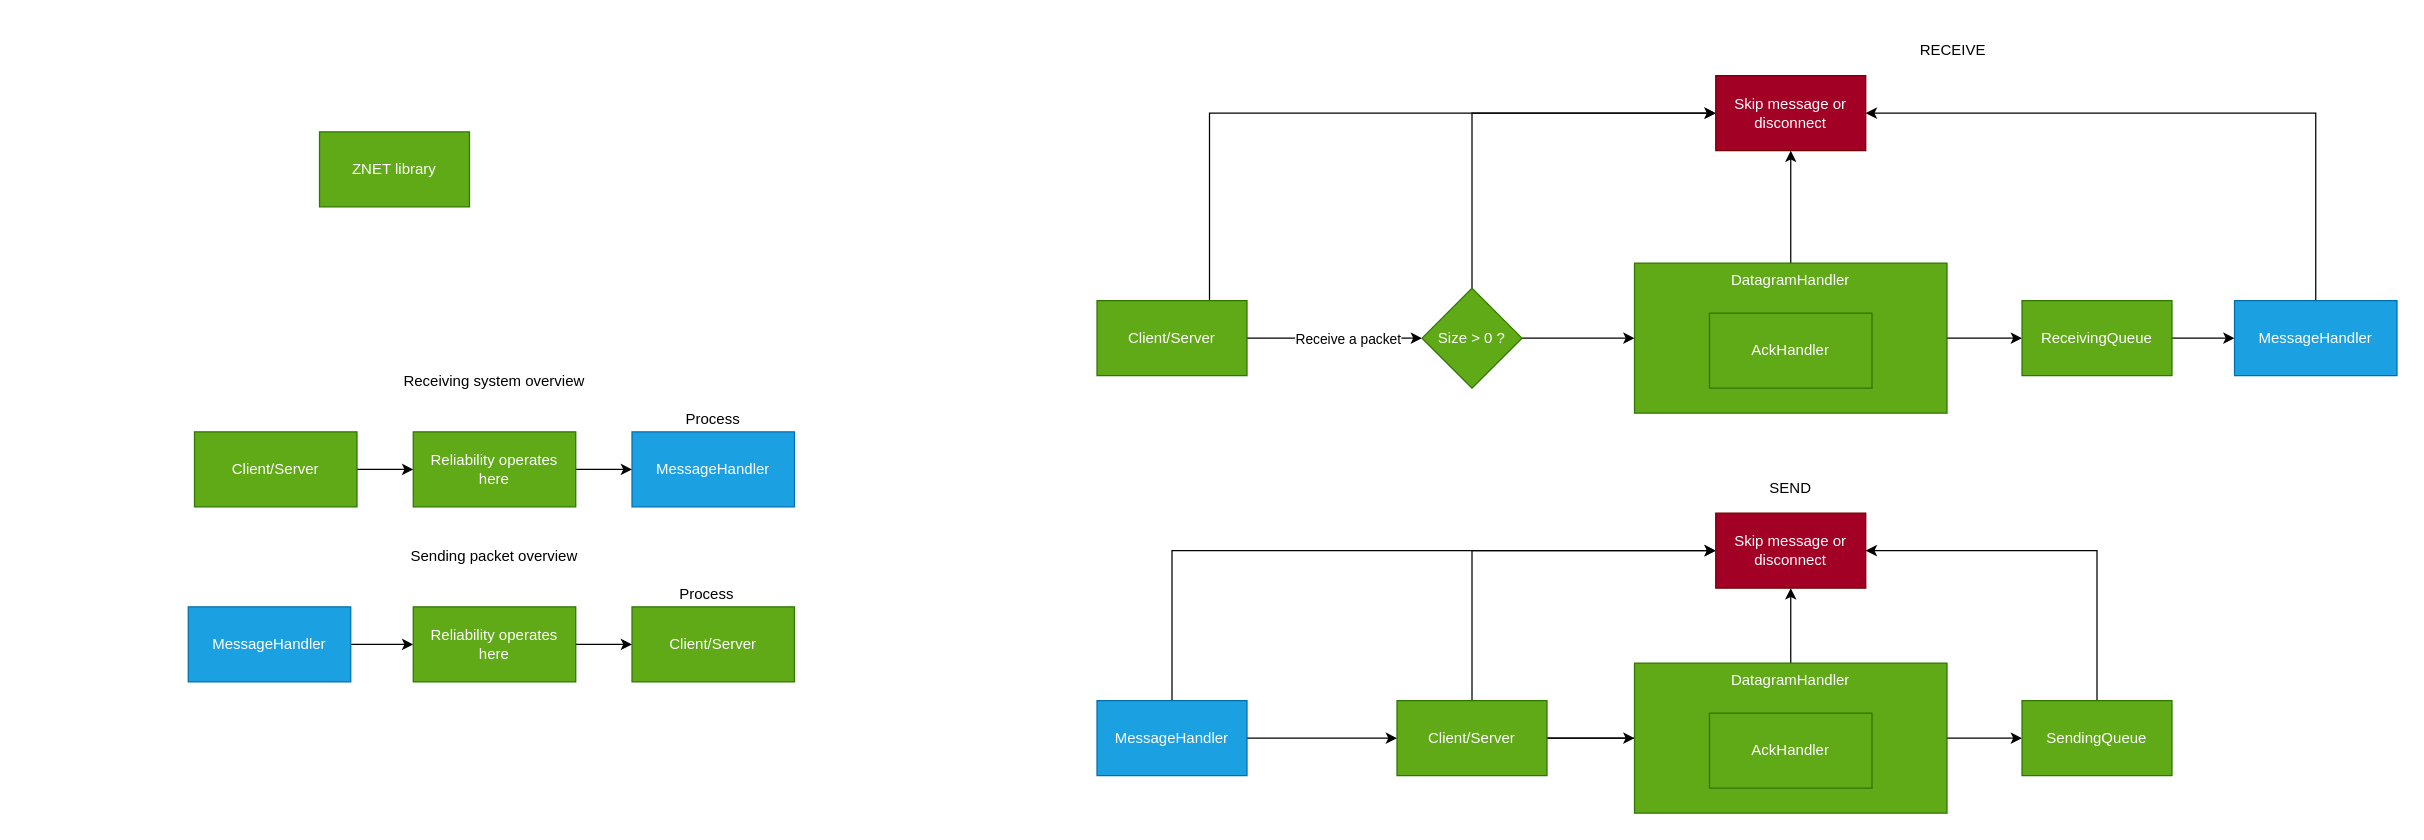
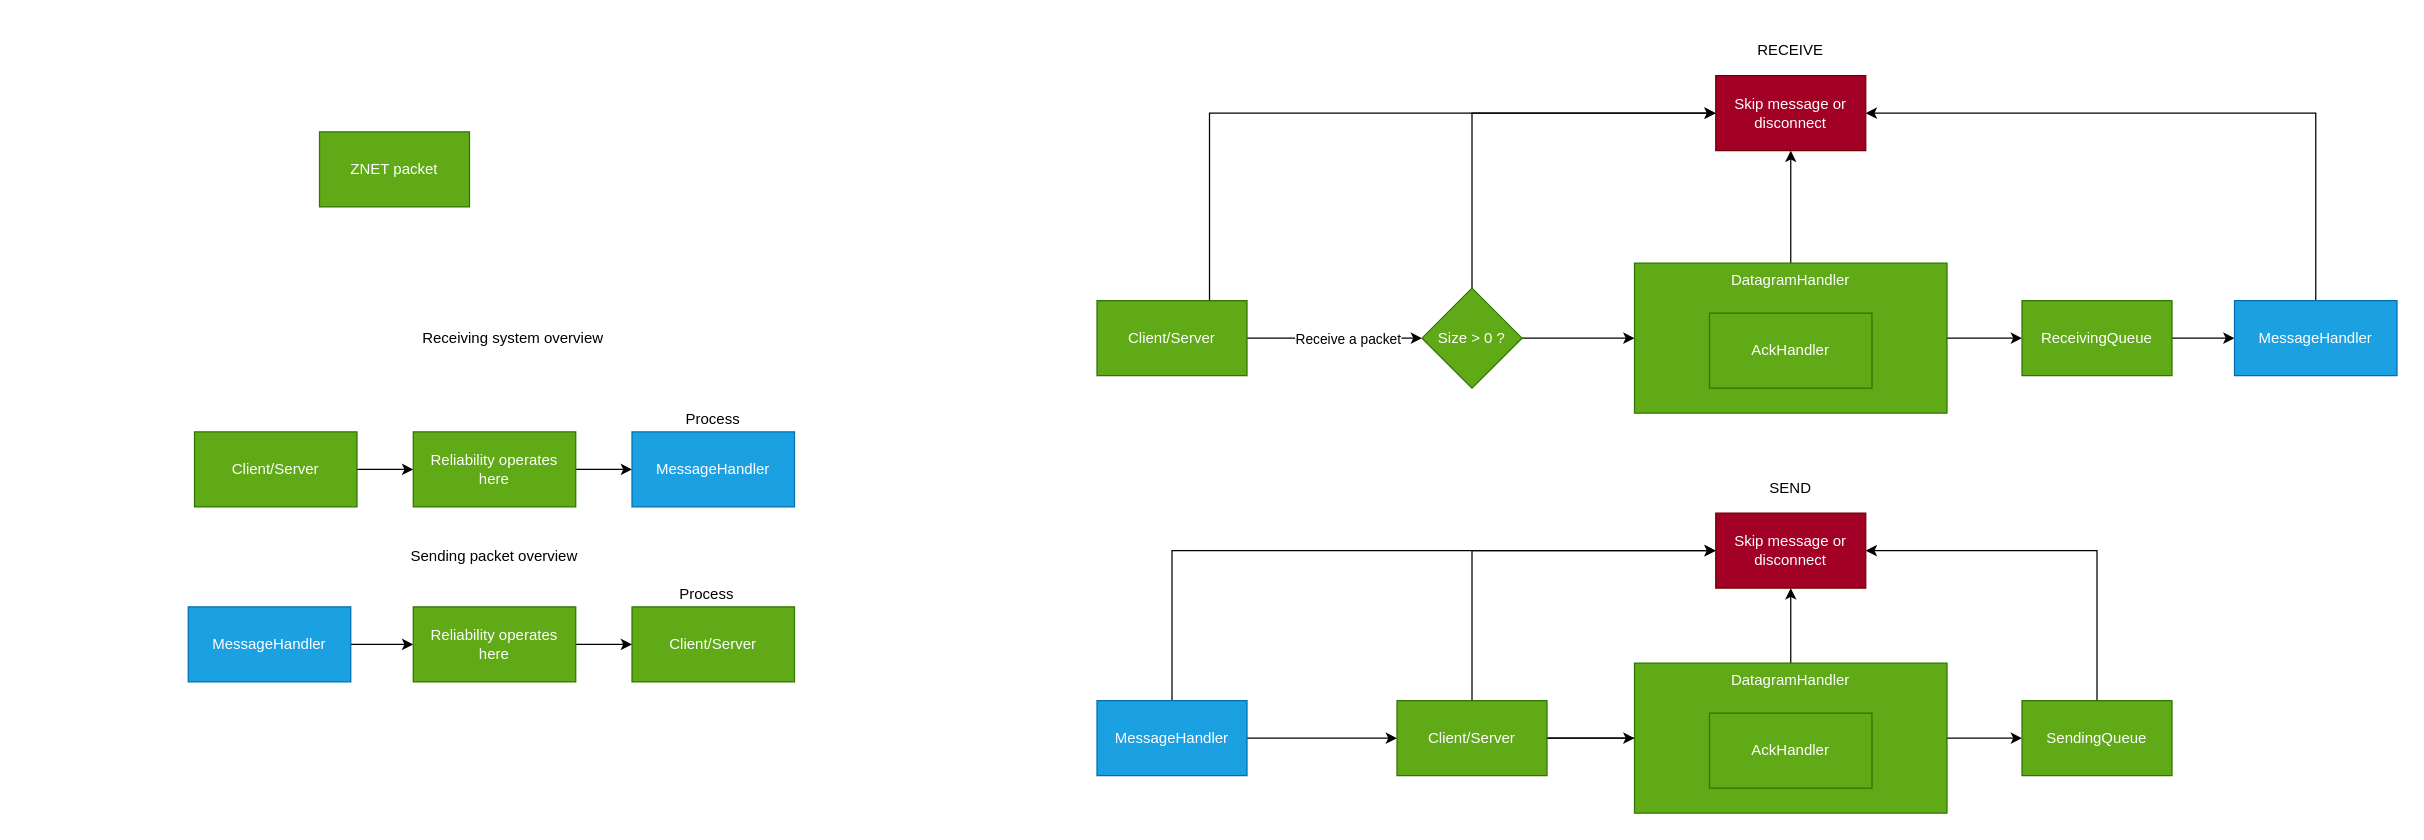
node "RECEIVE": moved (1953, 51) -> (1791, 51)
node "ZNET library": label "ZNET library" -> "ZNET packet"
node "Receiving system overview": moved (494, 382) -> (513, 338)
